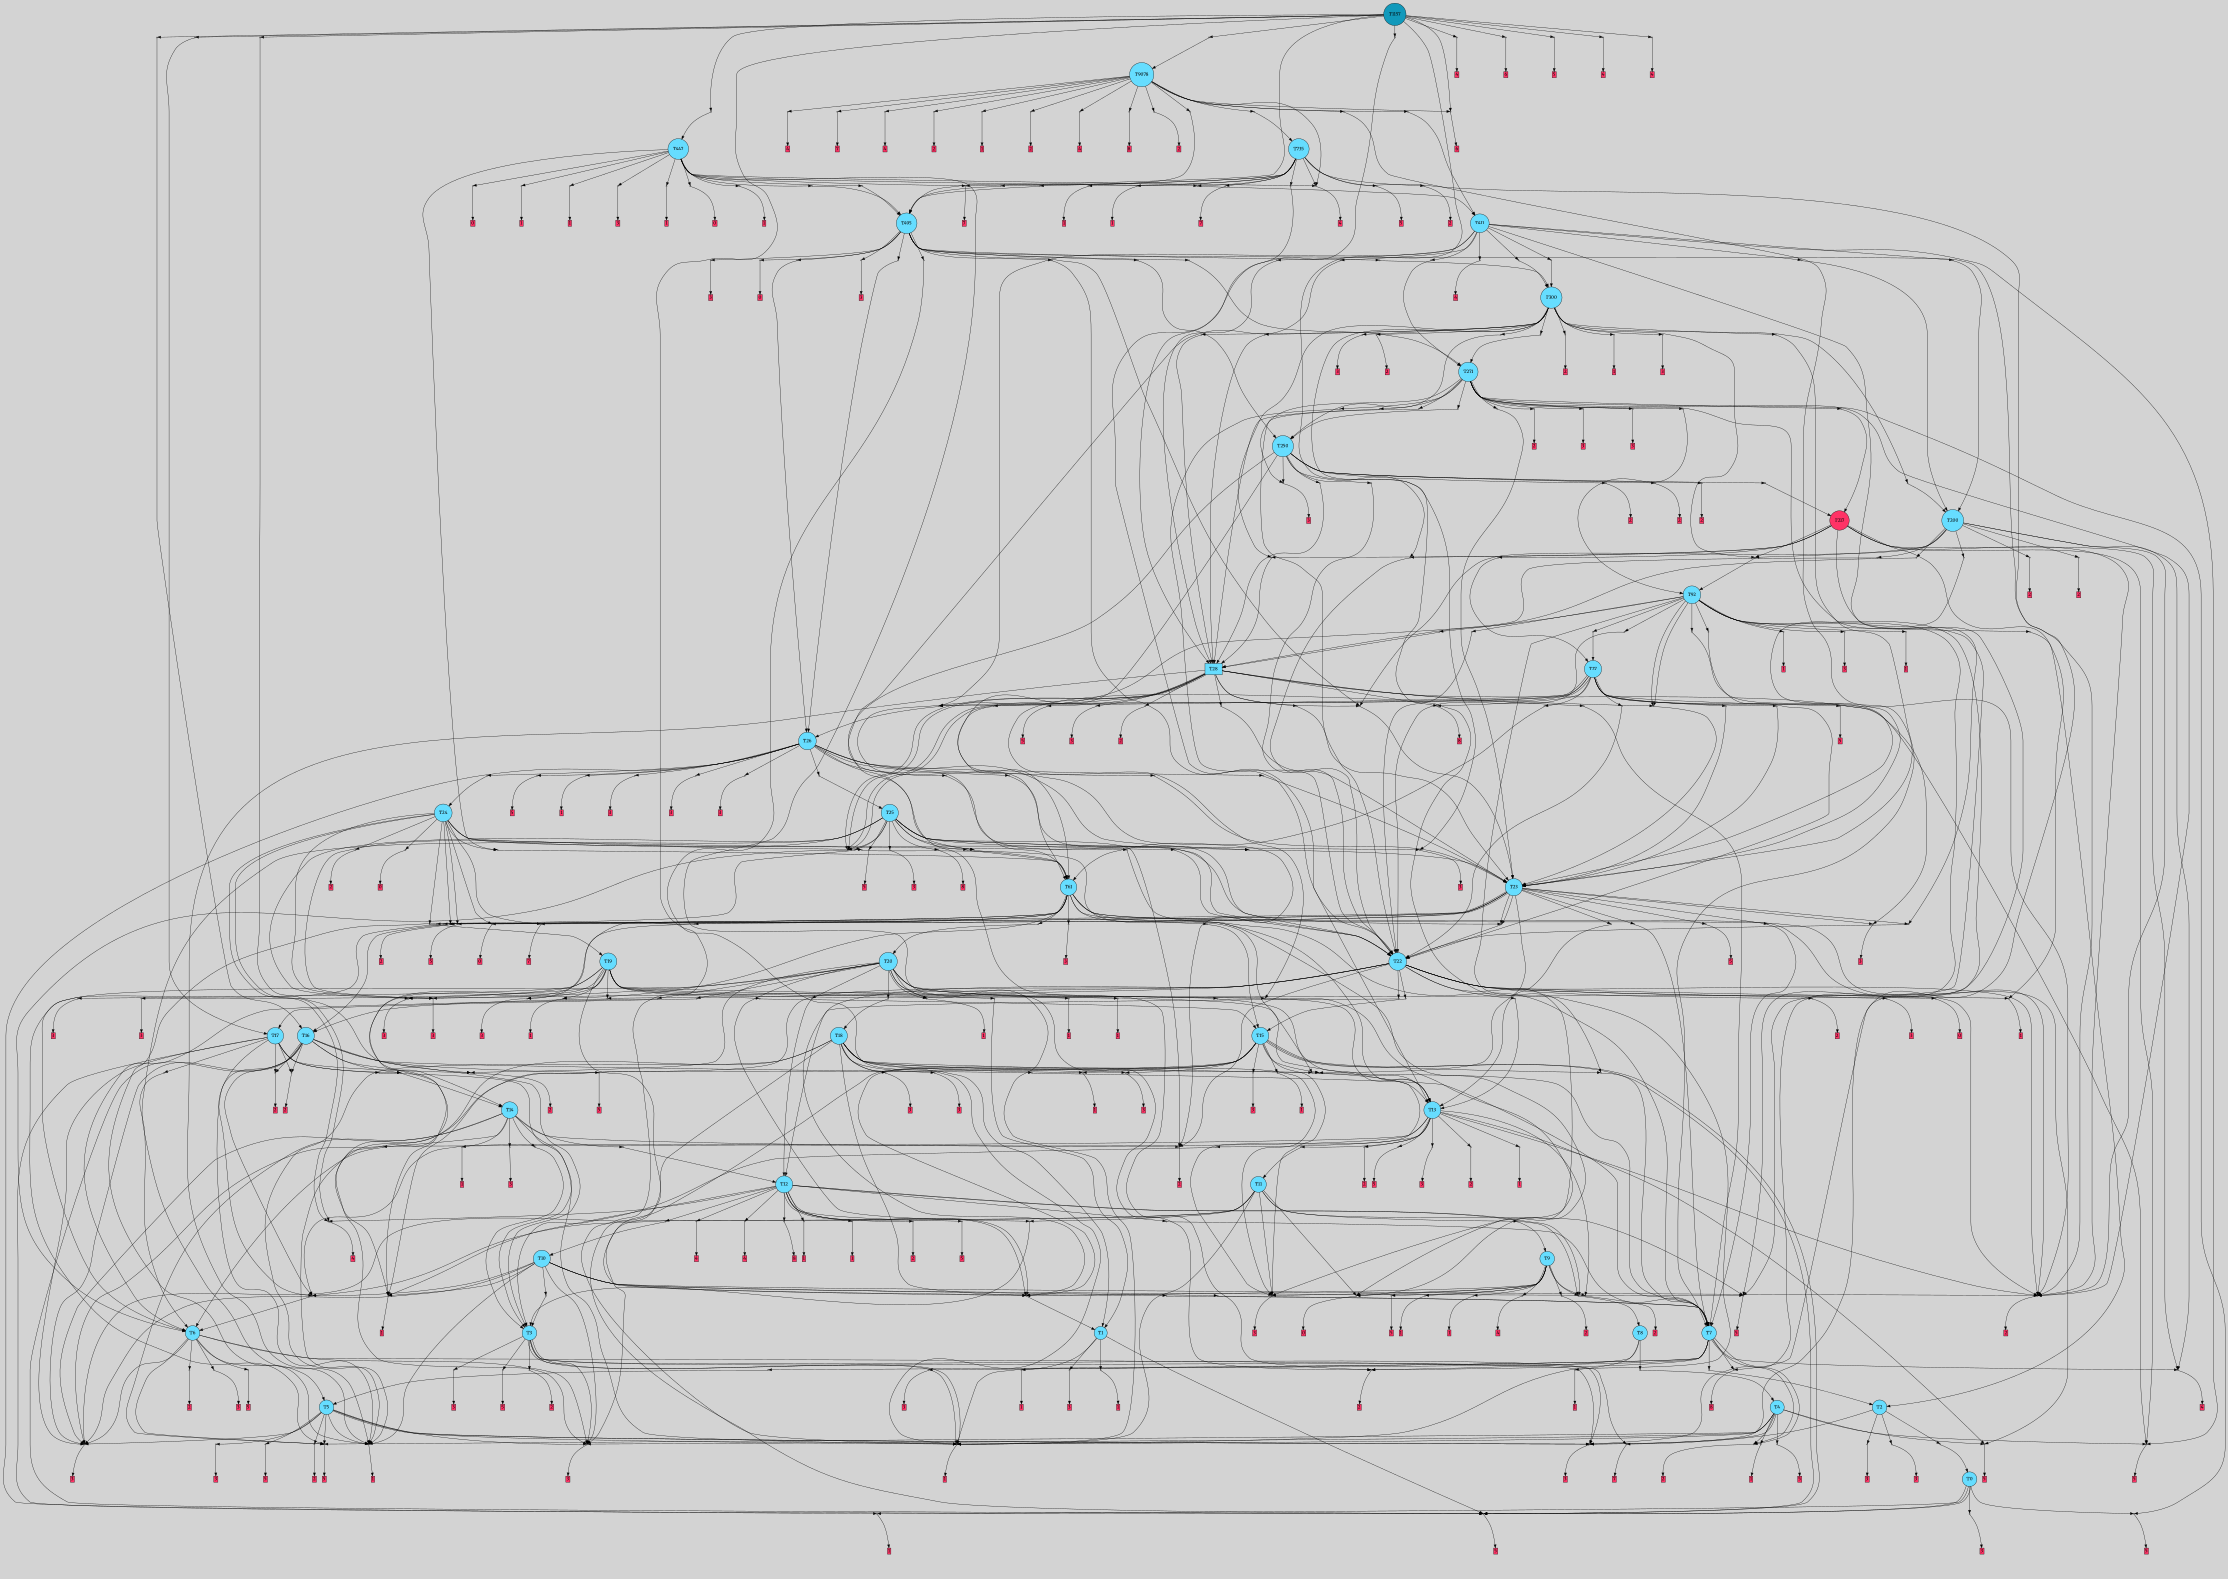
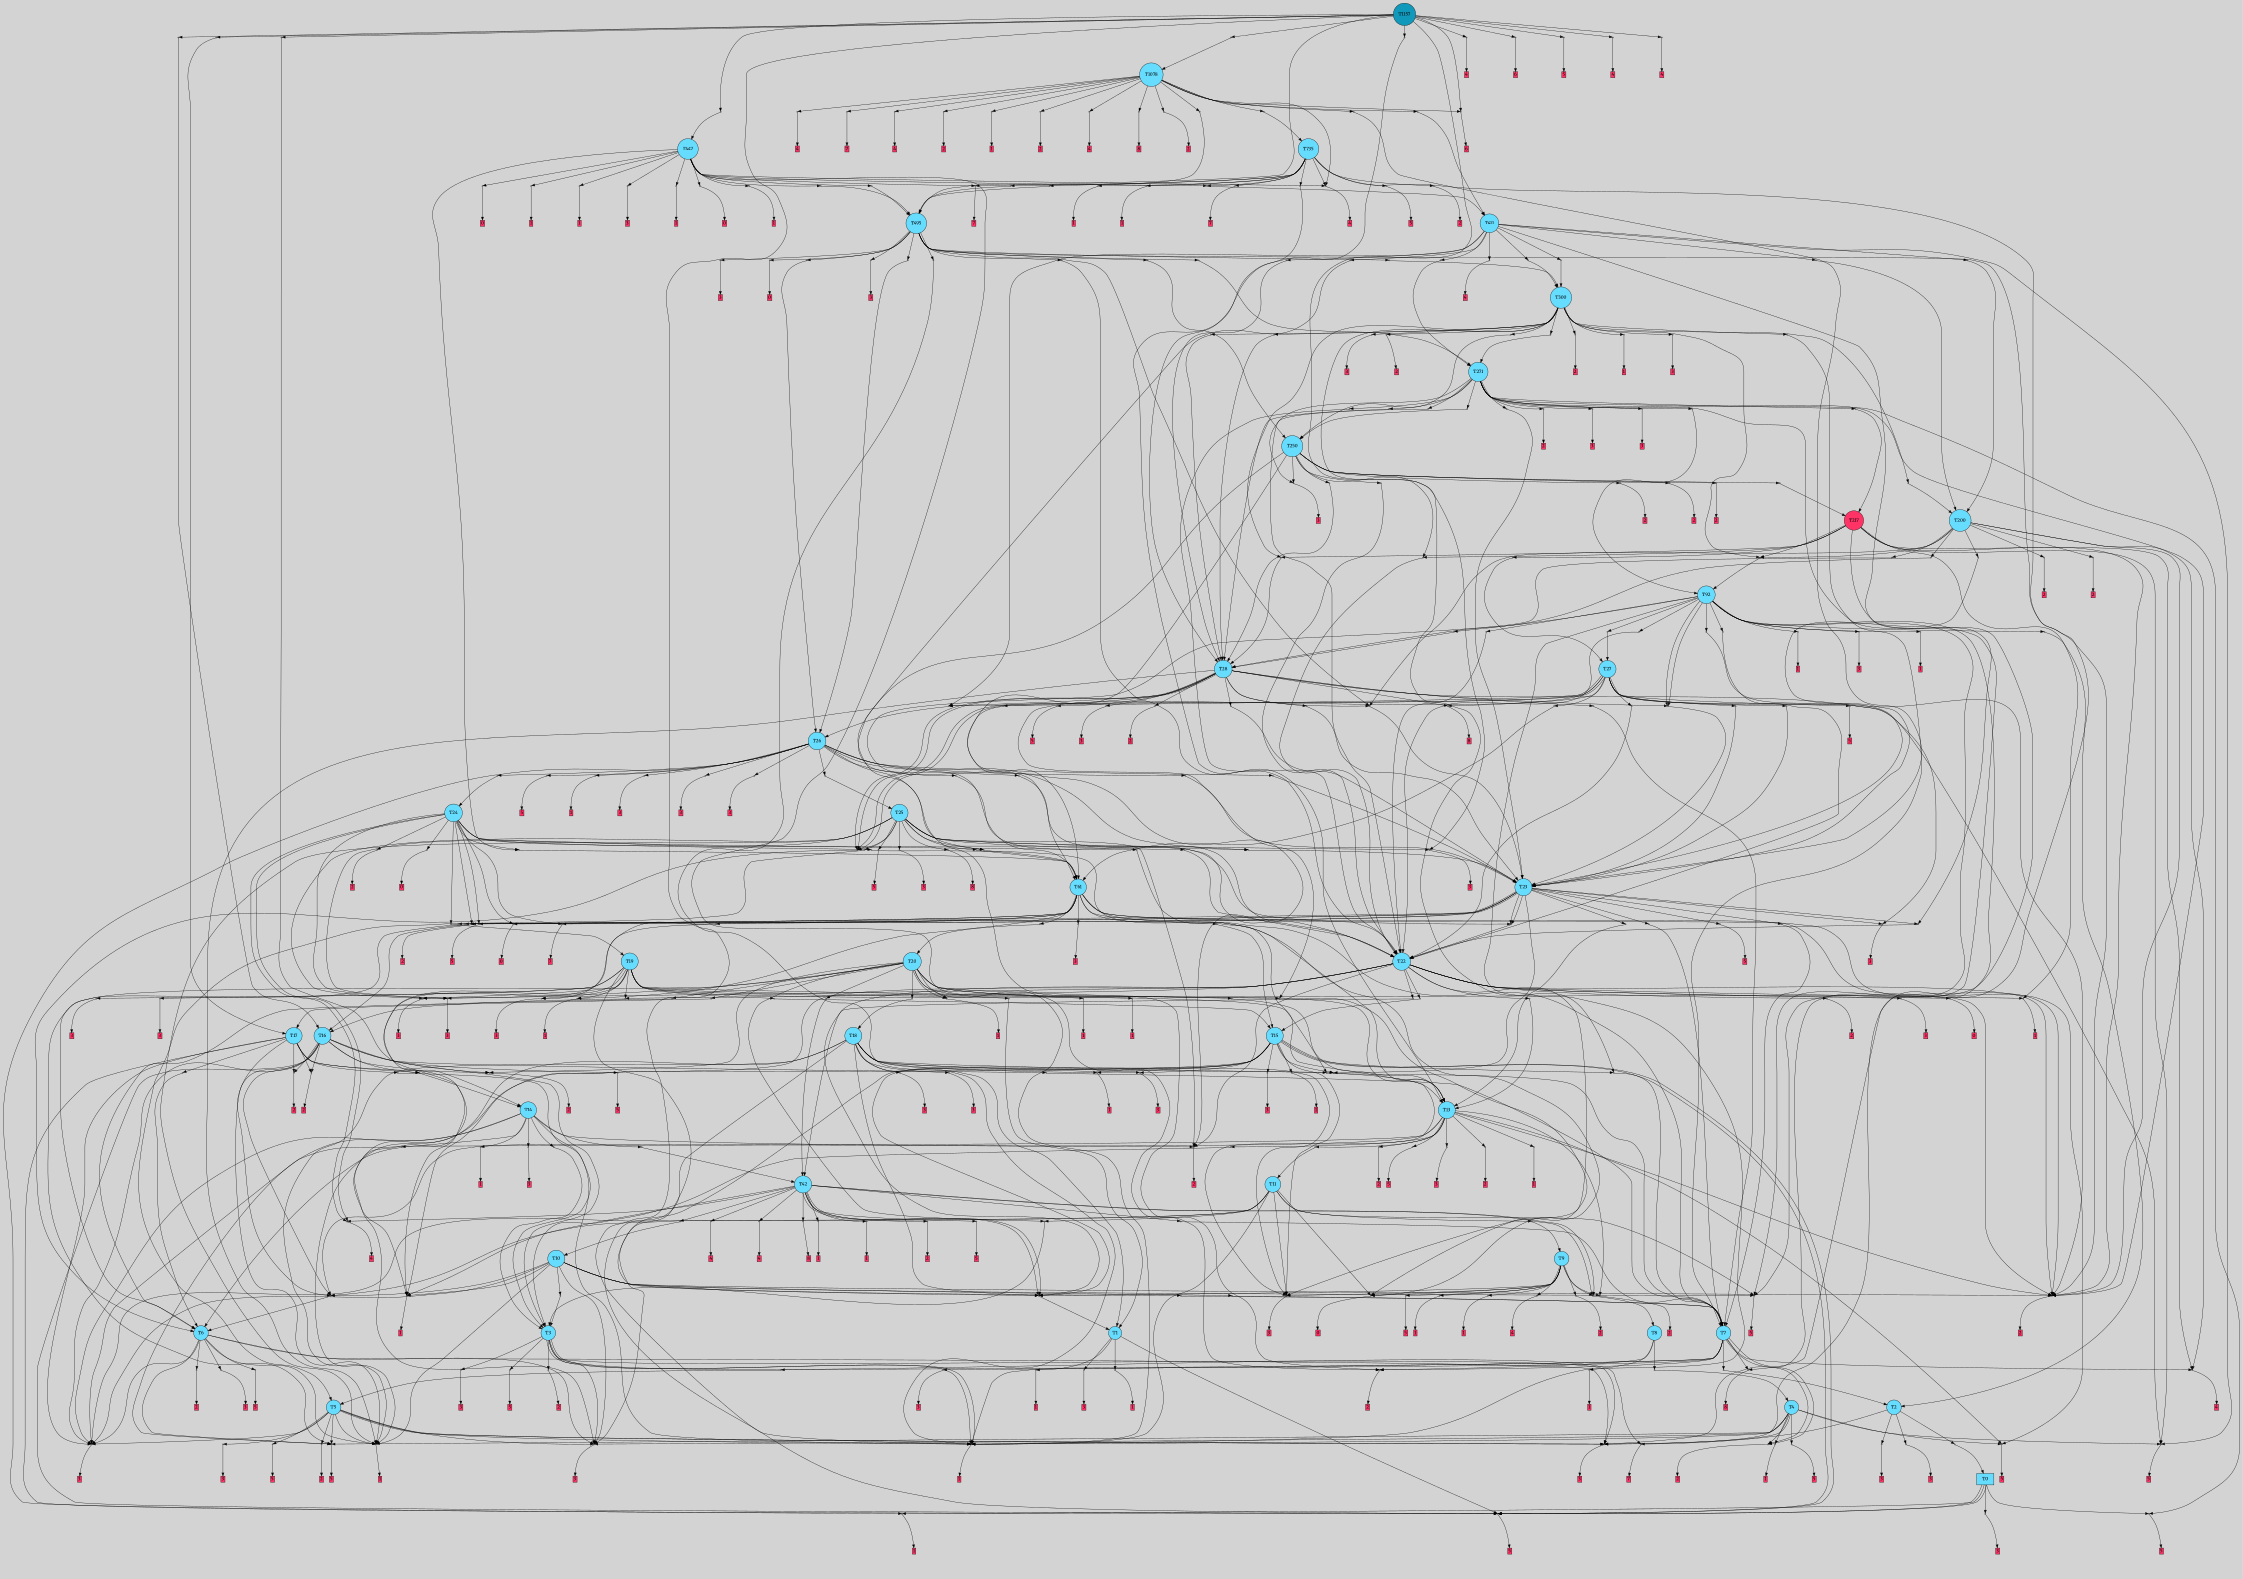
node "T9078": label "T9078" -> "T1078"
node "T28": shape box -> circle
node "T12": label "T12" -> "T42"
node "T0": shape circle -> box
